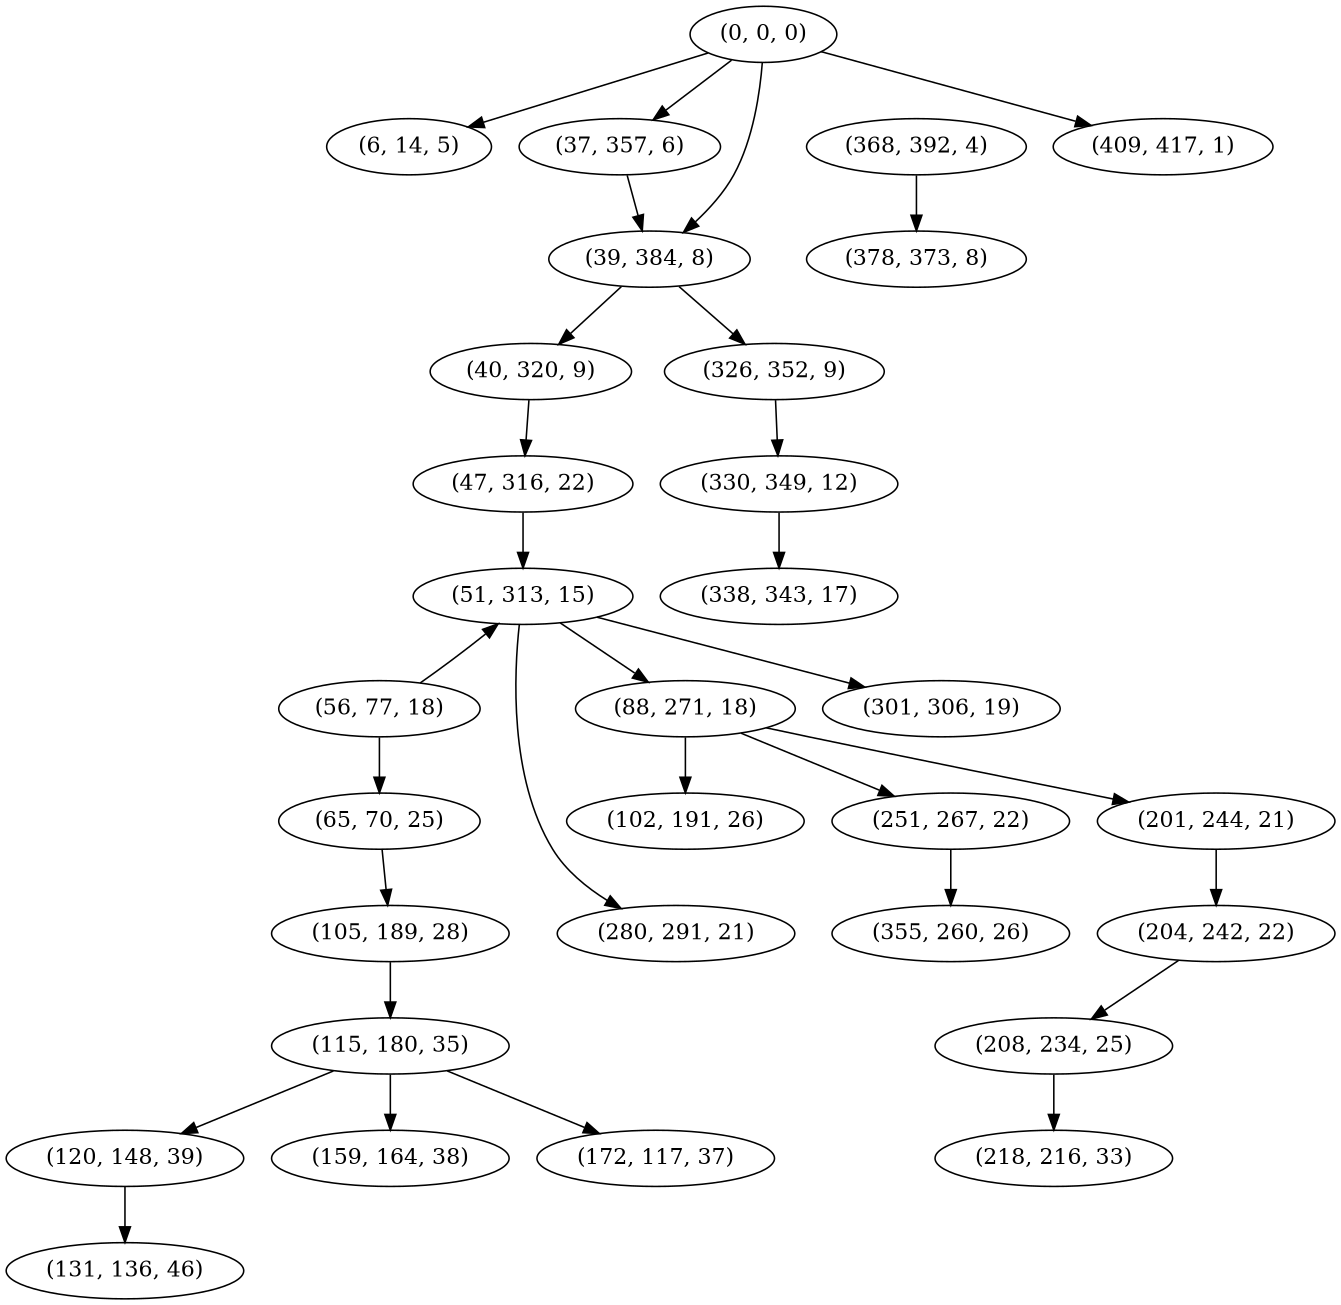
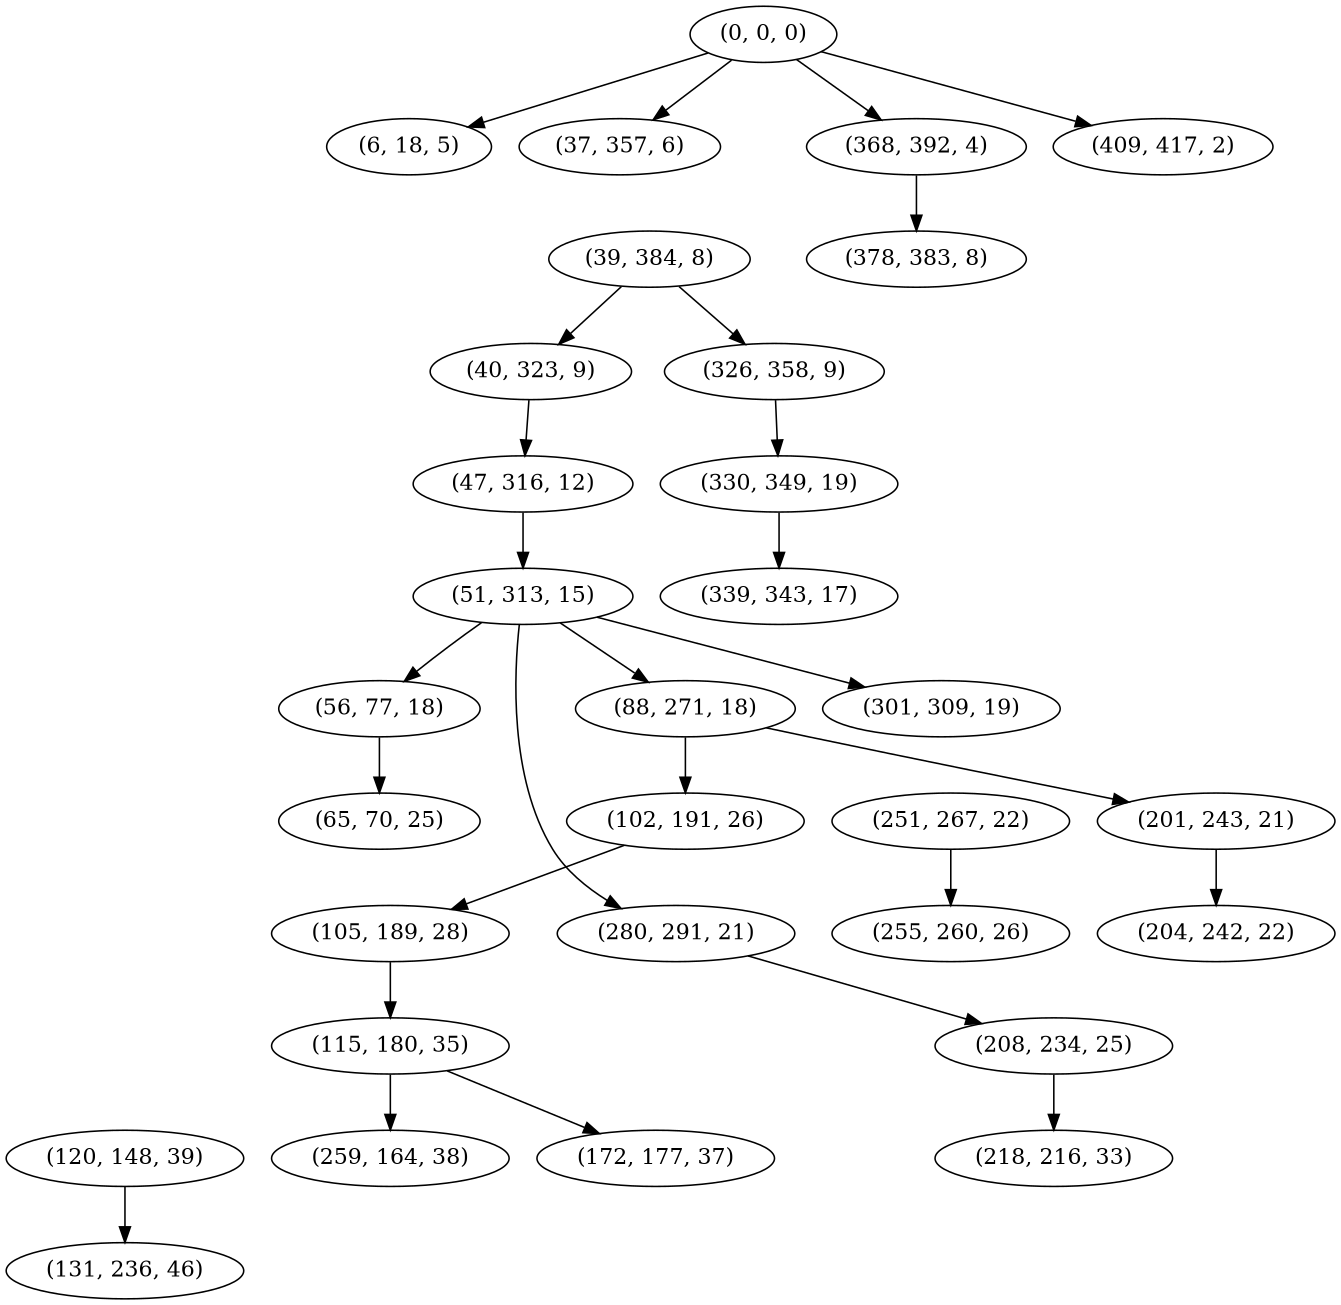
node "(6, 14, 5)": label "(6, 14, 5)" -> "(6, 18, 5)"
node "(409, 417, 1)": label "(409, 417, 1)" -> "(409, 417, 2)"
edge "(0, 0, 0)" -> "(39, 384, 8)": now "(0, 0, 0)" -> "(368, 392, 4)"
edge "(37, 357, 6)" -> "(39, 384, 8)": removed
node "(378, 373, 8)": label "(378, 373, 8)" -> "(378, 383, 8)"
node "(40, 320, 9)": label "(40, 320, 9)" -> "(40, 323, 9)"
node "(326, 352, 9)": label "(326, 352, 9)" -> "(326, 358, 9)"
node "(47, 316, 22)": label "(47, 316, 22)" -> "(47, 316, 12)"
node "(330, 349, 12)": label "(330, 349, 12)" -> "(330, 349, 19)"
node "(338, 343, 17)": label "(338, 343, 17)" -> "(339, 343, 17)"
edge "(56, 77, 18)" -> "(51, 313, 15)": reversed
node "(301, 306, 19)": label "(301, 306, 19)" -> "(301, 309, 19)"
edge "(88, 271, 18)" -> "(251, 267, 22)": removed
node "(201, 244, 21)": label "(201, 244, 21)" -> "(201, 243, 21)"
edge "(65, 70, 25)" -> "(105, 189, 28)": now "(102, 191, 26)" -> "(105, 189, 28)"
node "(355, 260, 26)": label "(355, 260, 26)" -> "(255, 260, 26)"
edge "(204, 242, 22)" -> "(208, 234, 25)": now "(280, 291, 21)" -> "(208, 234, 25)"
edge "(115, 180, 35)" -> "(120, 148, 39)": removed
node "(159, 164, 38)": label "(159, 164, 38)" -> "(259, 164, 38)"
node "(172, 117, 37)": label "(172, 117, 37)" -> "(172, 177, 37)"
node "(131, 136, 46)": label "(131, 136, 46)" -> "(131, 236, 46)"
